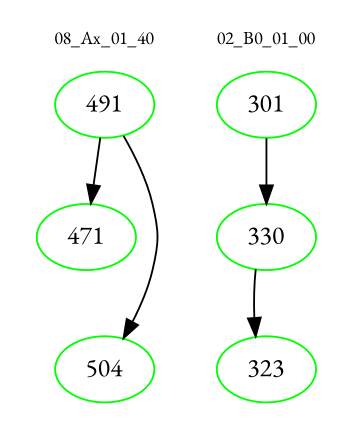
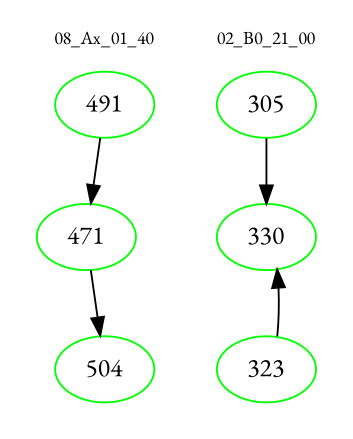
cluster "02_B0_01_00": label "02_B0_01_00" -> "02_B0_21_00"
node "301": label "301" -> "305"
edge "491" -> "504": now "471" -> "504"
edge "330" -> "323": reversed
